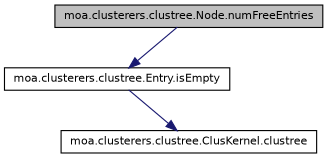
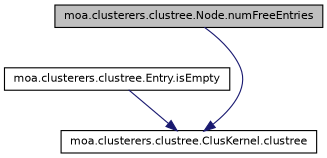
edge "moa.clusterers.clustree.Node.numFreeEntries" -> "moa.clusterers.clustree.Entry.isEmpty": now "moa.clusterers.clustree.Node.numFreeEntries" -> "moa.clusterers.clustree.ClusKernel.clustree"
